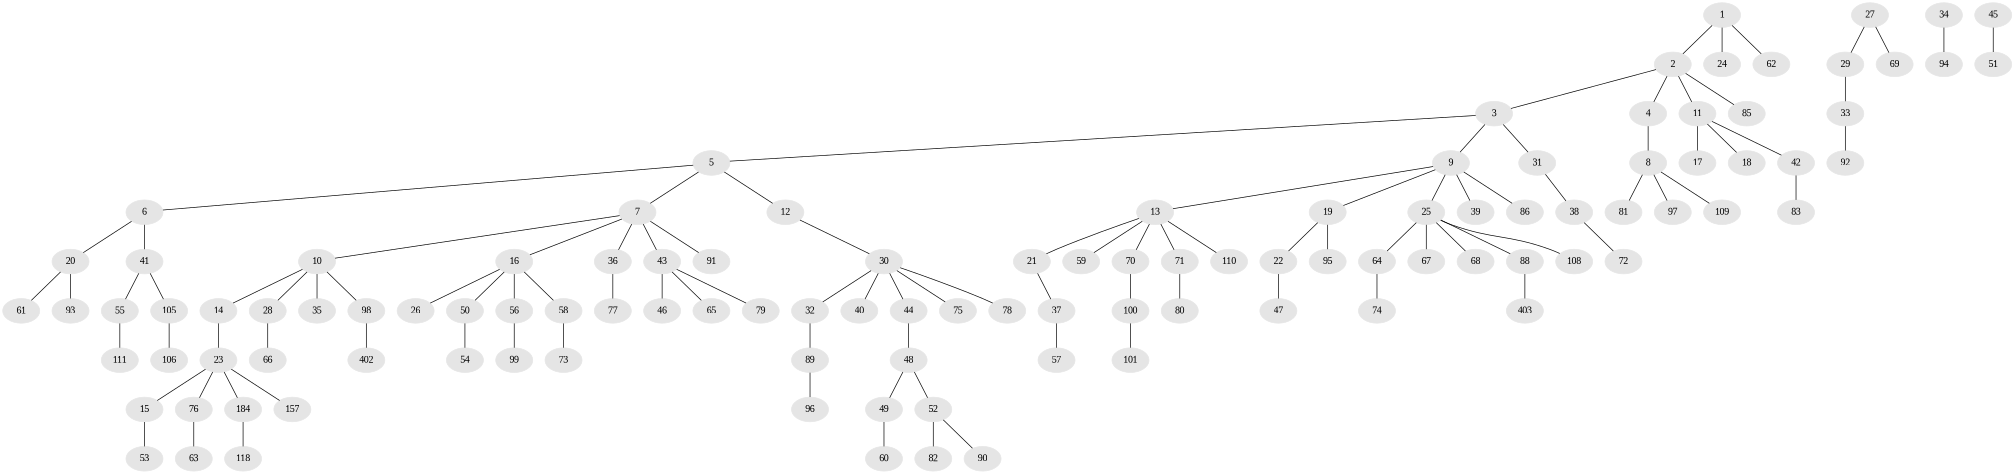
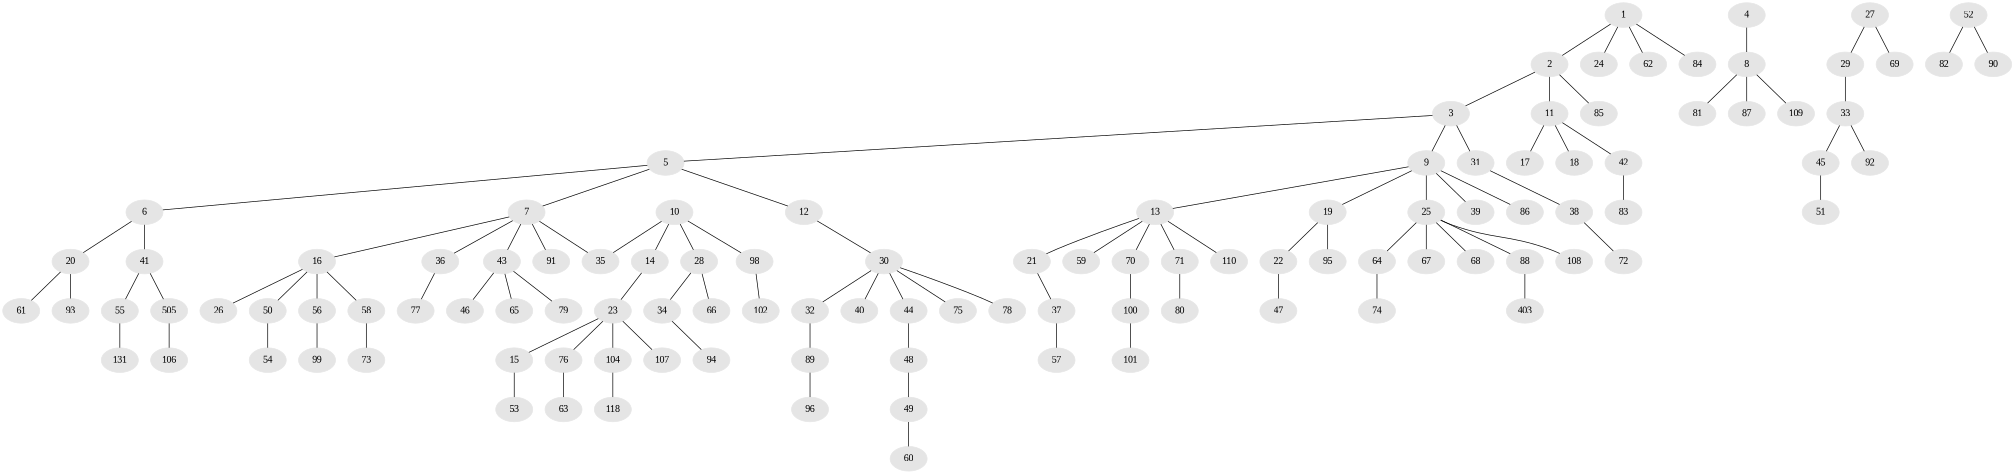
node "84": added
edge "2" -- "4": removed
edge "33" -- "45": added
node "97": label "97" -> "87"
edge "7" -- "10": now "7" -- "35"
edge "28" -- "34": added
node "105": label "105" -> "505"
node "111": label "111" -> "131"
node "402": label "402" -> "102"
edge "48" -- "52": removed
node "184": label "184" -> "104"
node "157": label "157" -> "107"
